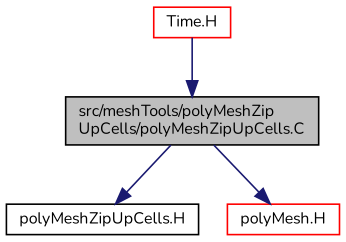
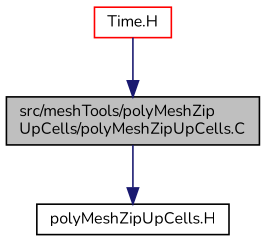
node "polyMesh.H": removed
